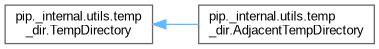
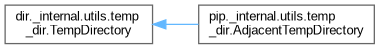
node "pip._internal.utils.temp _dir.TempDirectory": label "pip._internal.utils.temp _dir.TempDirectory" -> "dir._internal.utils.temp _dir.TempDirectory"
